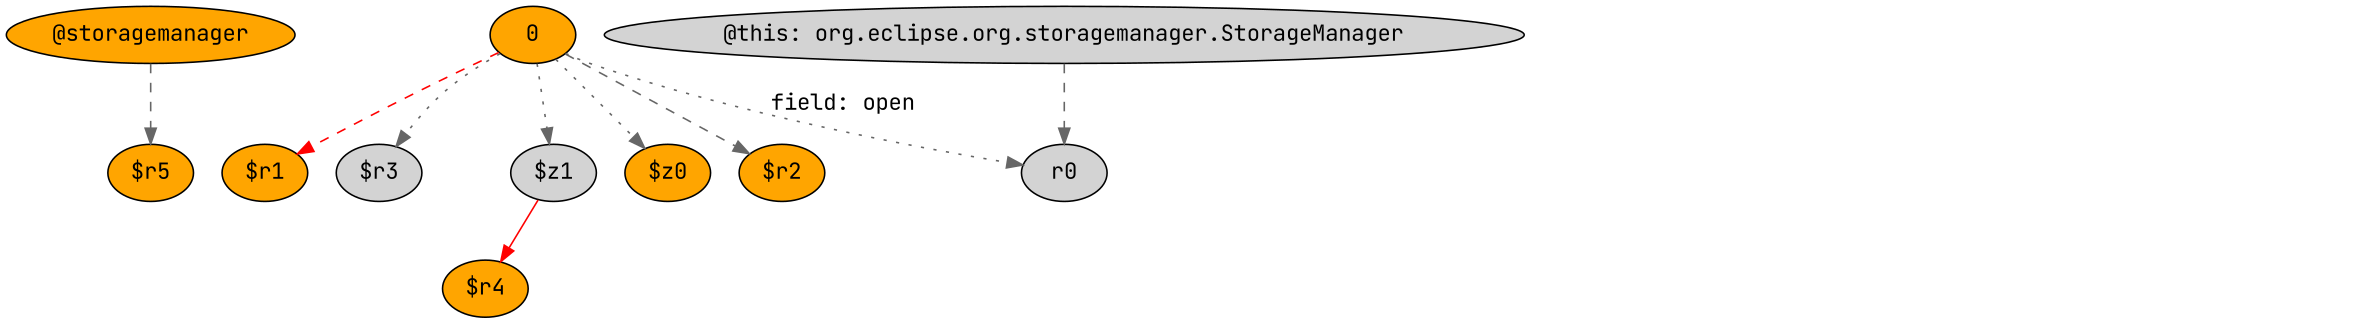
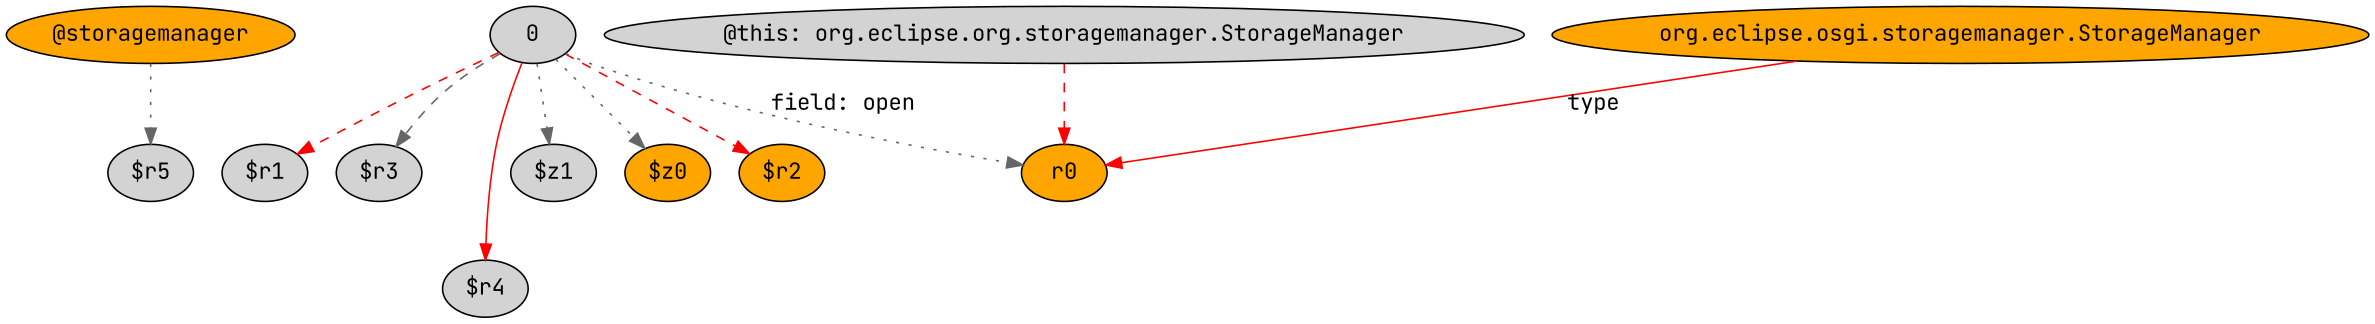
node "0": fillcolor orange -> lightgrey
node "org.eclipse.osgi.storagemanager.StorageManager": added
edge "0" -> "$r3": style dotted -> dashed
edge "@storagemanager" -> "$r5": style dashed -> dotted
edge "@this: org.eclipse.org.storagemanager.StorageManager" -> "r0": color gray40 -> red
edge "0" -> "$r2": color gray40 -> red
node "$r5": fillcolor orange -> lightgrey
node "$r1": fillcolor orange -> lightgrey
node "r0": fillcolor lightgrey -> orange
edge "$z1" -> "$r4": now "0" -> "$r4"
node "$r4": fillcolor orange -> lightgrey
